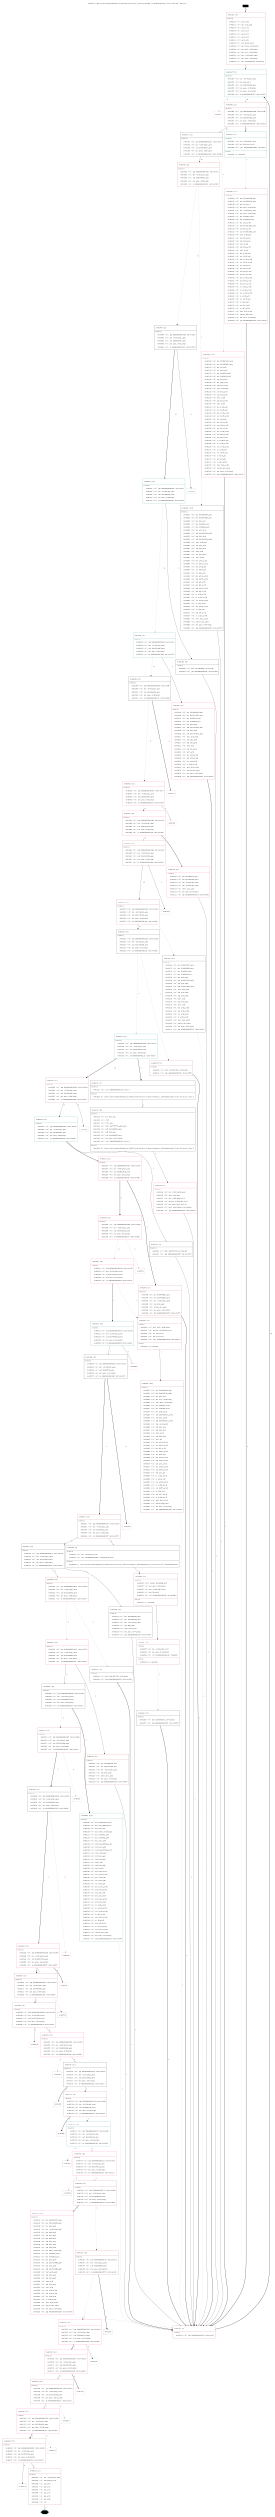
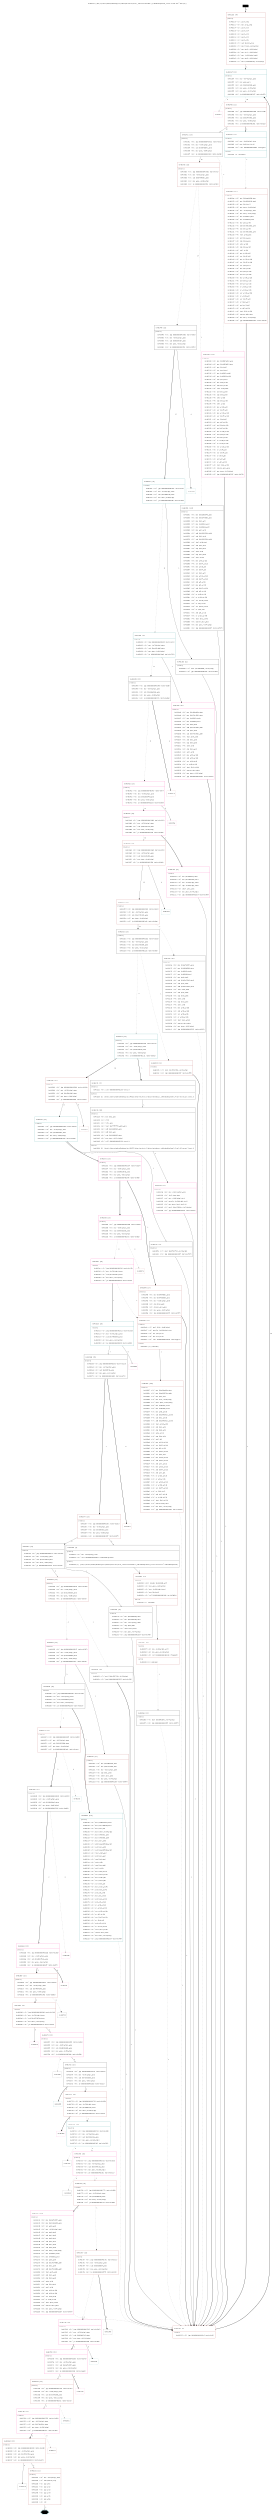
edge "0x401d6e [12]" -> "0x40235f [5]": style bold -> dotted
